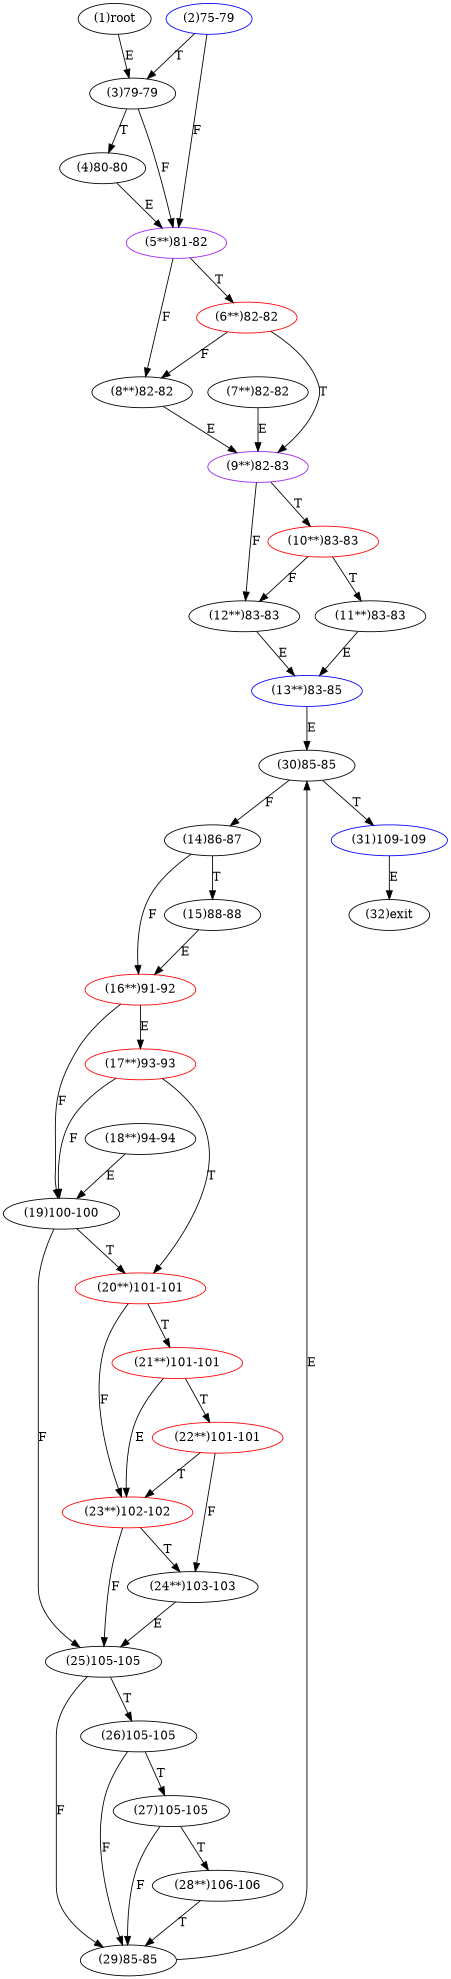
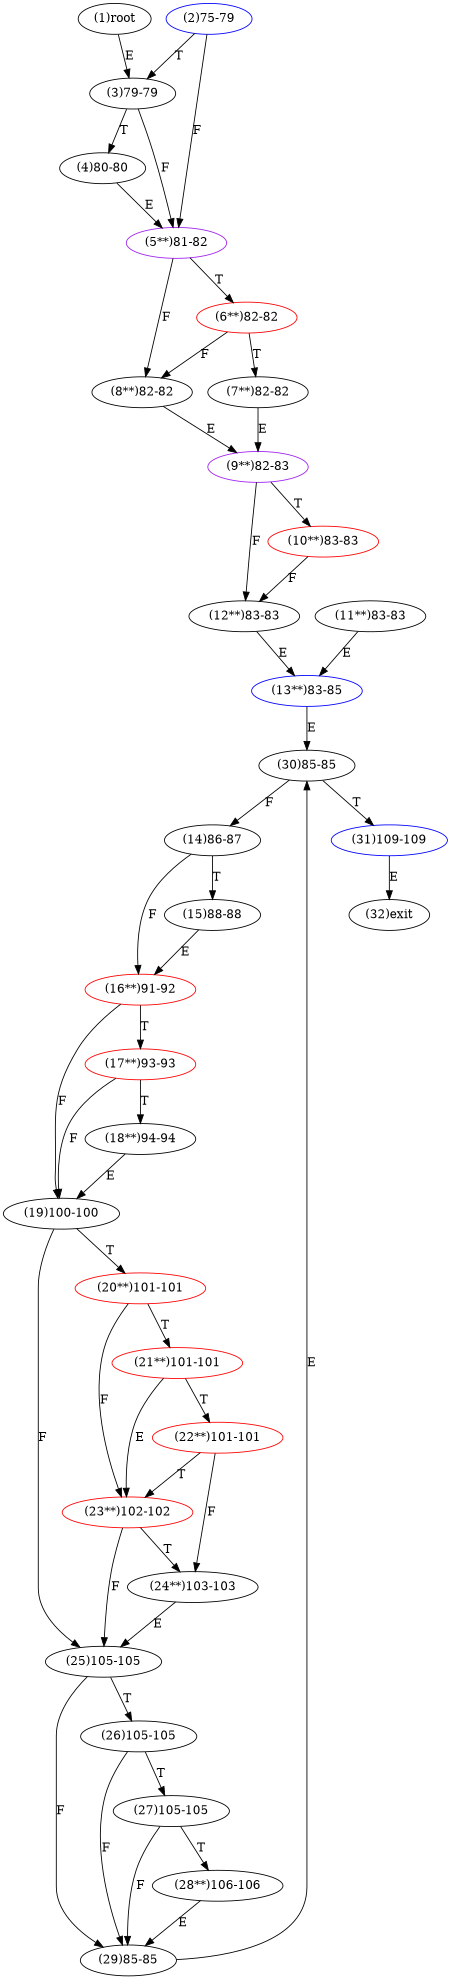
edge "(6**)82-82" -> "(9**)82-83": now "(6**)82-82" -> "(7**)82-82"
edge "(10**)83-83" -> "(11**)83-83": removed, label "T"
edge "(16**)91-92" -> "(17**)93-93": label "E" -> "T"
edge "(17**)93-93" -> "(20**)101-101": now "(17**)93-93" -> "(18**)94-94"
edge "(28**)106-106" -> "(29)85-85": label "T" -> "E"
